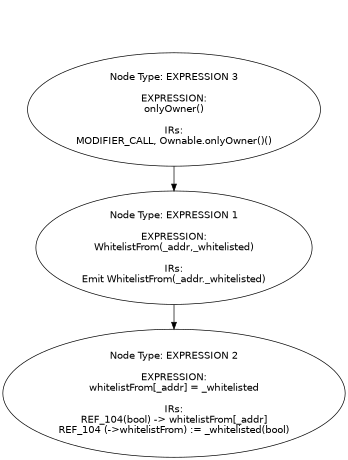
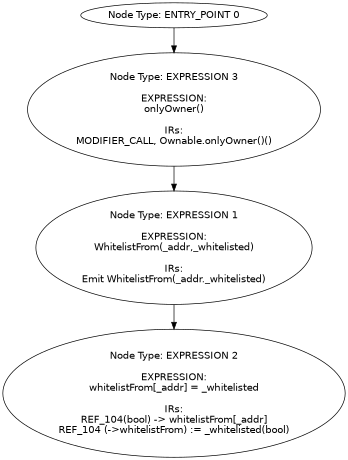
node "Node Type: ENTRY_POINT 0": added
